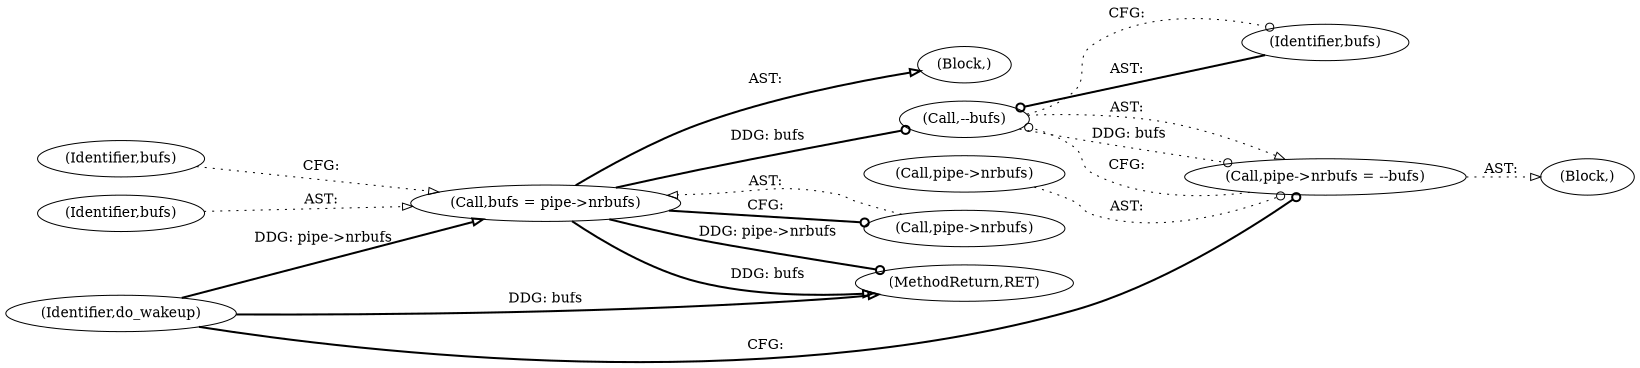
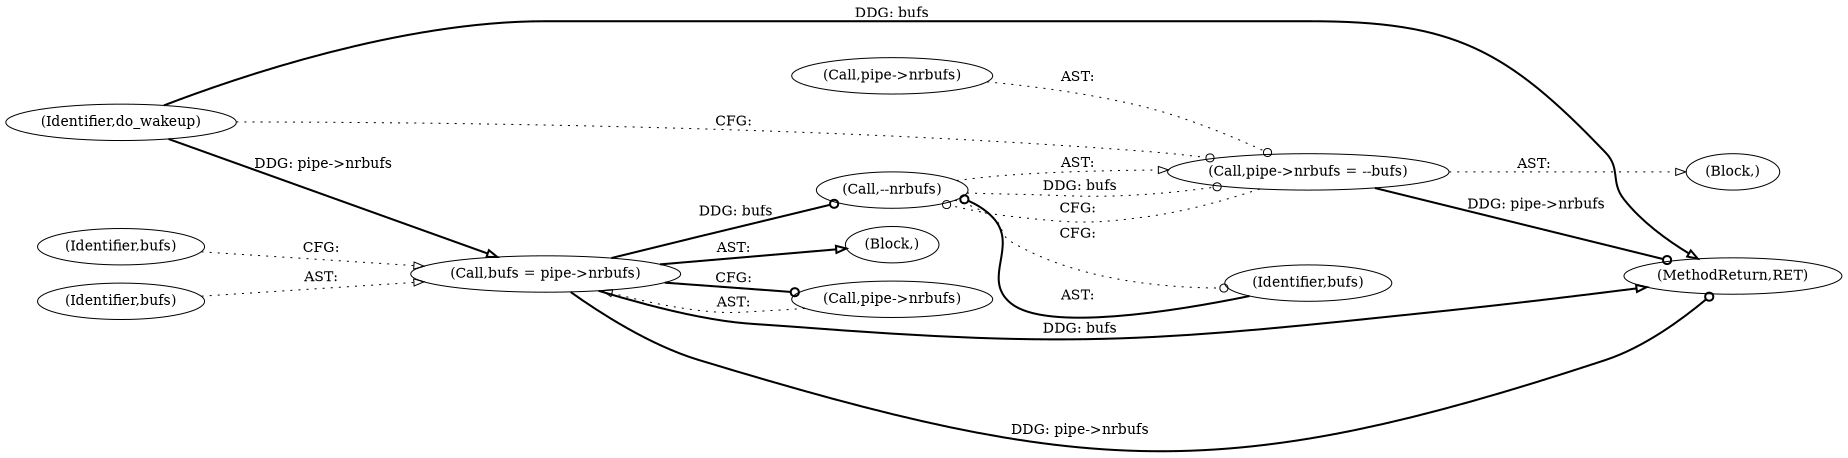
node "(Call,--bufs)": label "(Call,--bufs)" -> "(Call,--nrbufs)"
edge "(Call,pipe->nrbufs = --bufs)" -> "(MethodReturn,RET)": added, label "DDG: pipe->nrbufs"
edge "(Identifier,do_wakeup)" -> "(Call,pipe->nrbufs = --bufs)": style bold -> dotted
